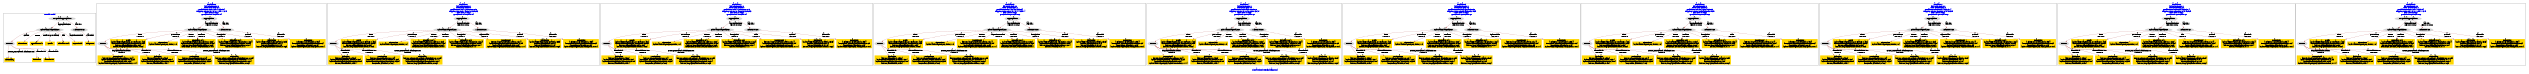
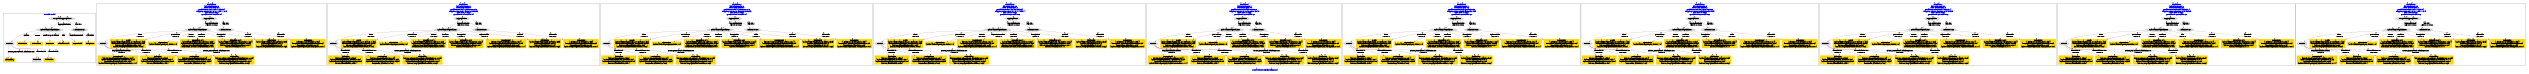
node "Typeofartwork": label "Typeofartwork" -> "Artistname"
node "Credit": label "Credit" -> "Document"
node "birthDate": fillcolor gold -> lightgray
node "dateOfBirth": label "dateOfBirth" -> "deathDate"
